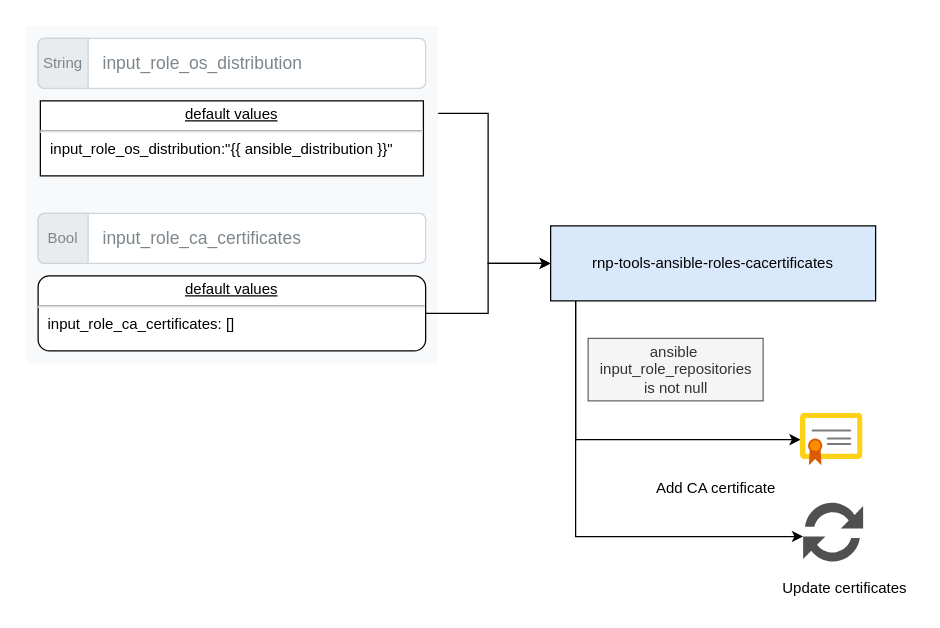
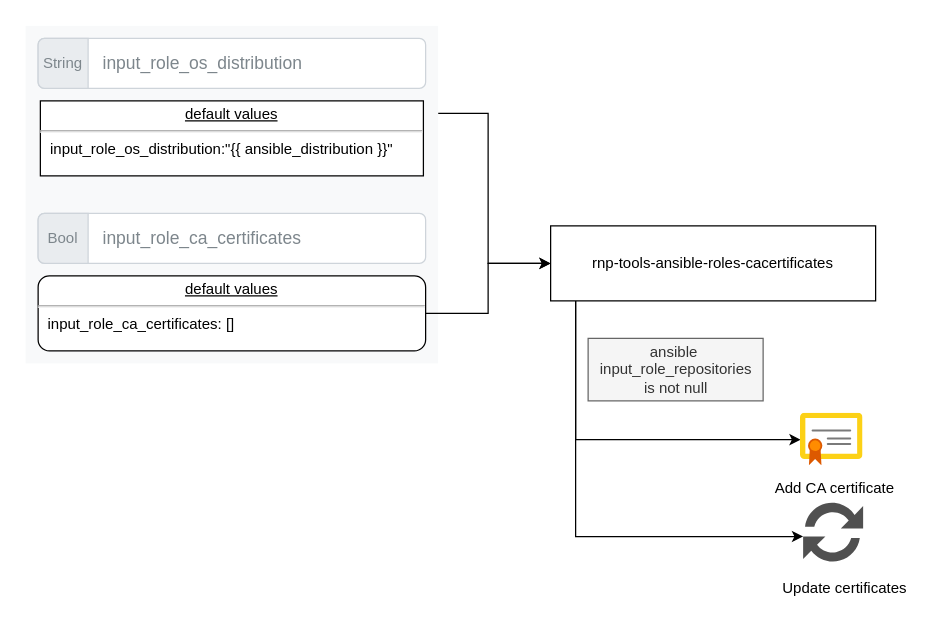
edge "default values input_role_ca_certificates: []" -> "rnp-tools-ansible-roles-cacertificates": arrowhead open -> classic
node "rnp-tools-ansible-roles-cacertificates": fillcolor #dae8fc -> #ffffff
node "Add CA certificate": moved (716, 488) -> (834, 488)
